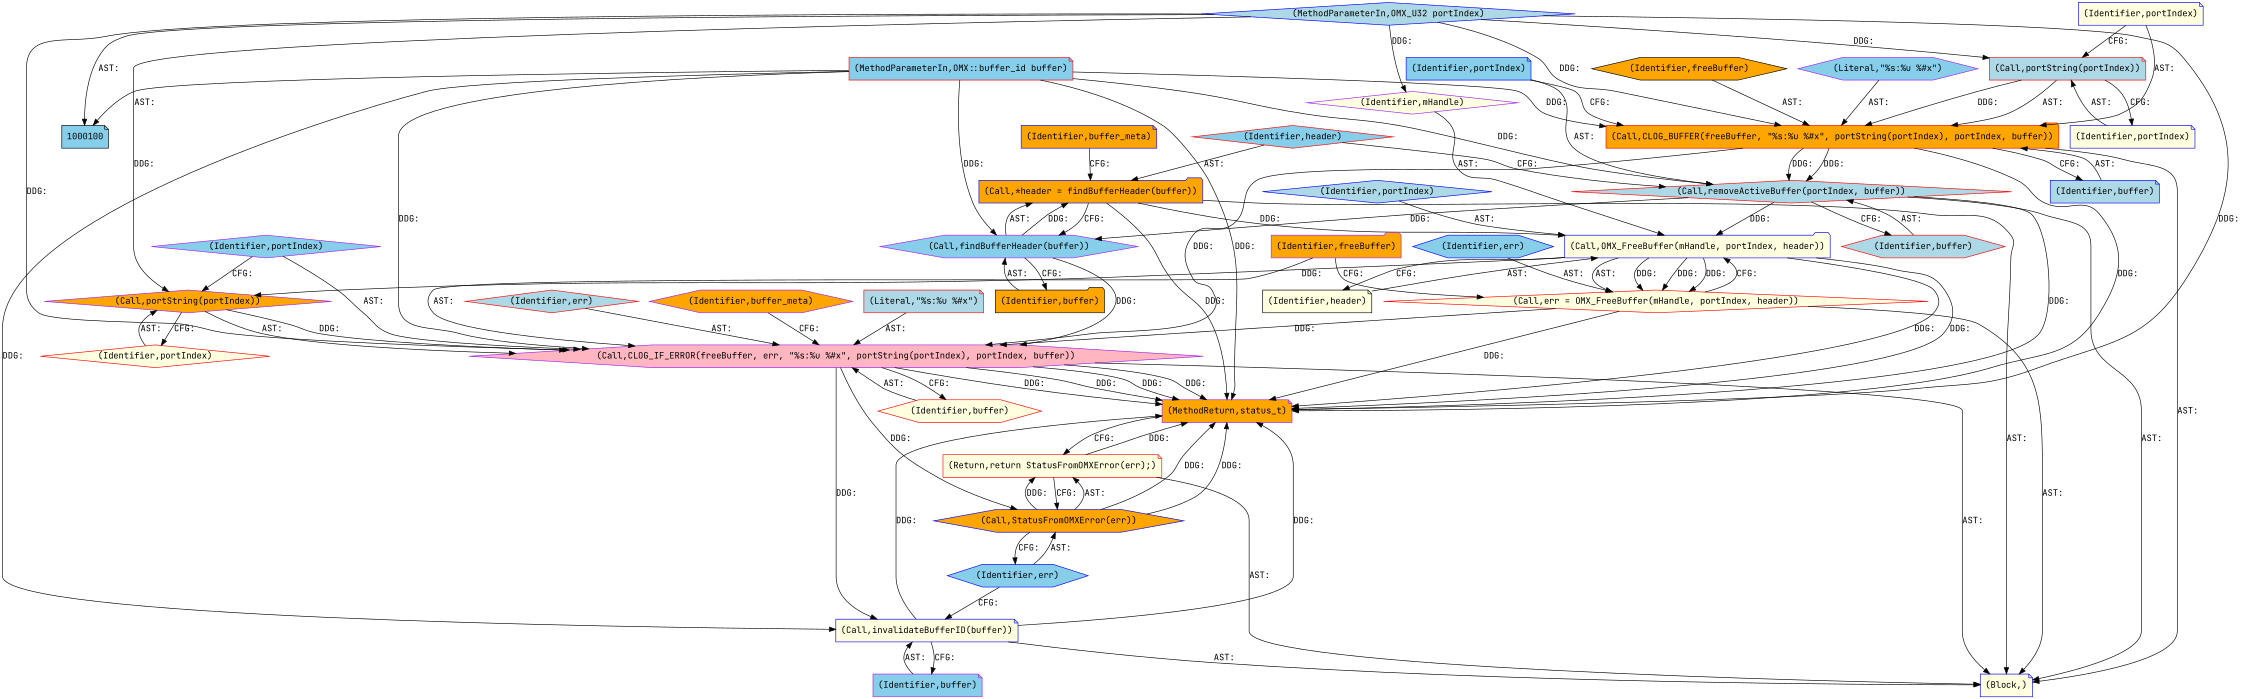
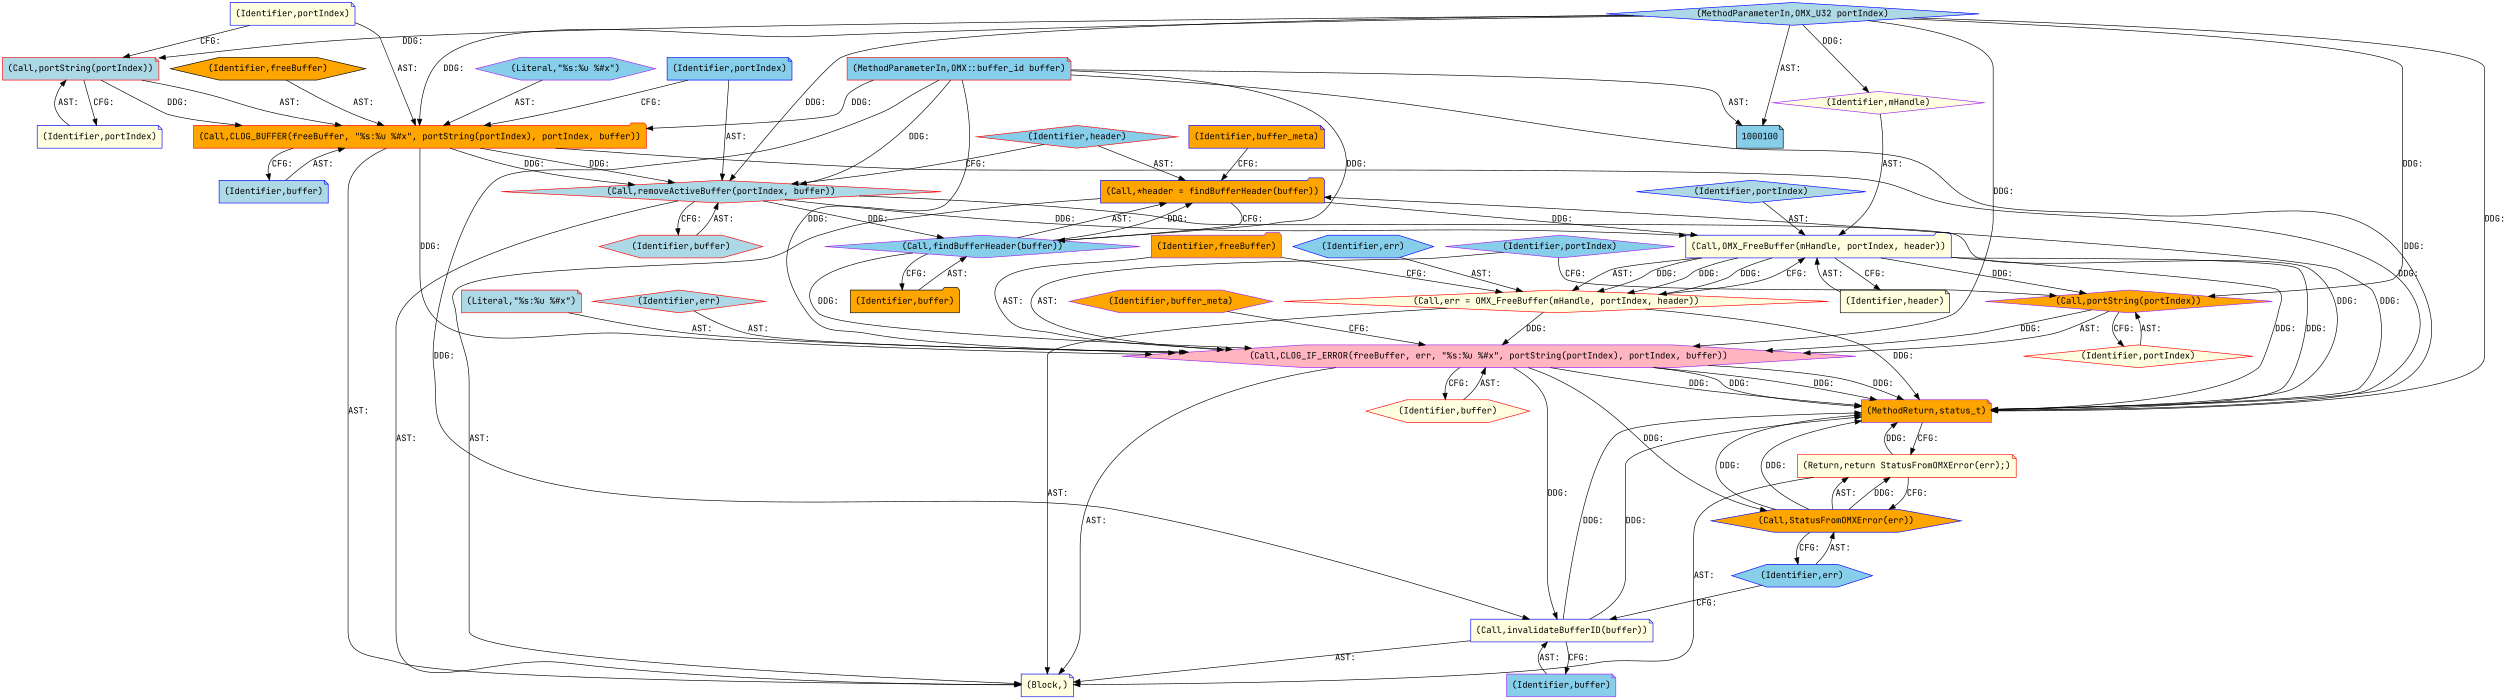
edge "(MethodParameterIn,OMX_U32 portIndex)" -> "(Call,removeActiveBuffer(portIndex, buffer))": added, label "DDG:"
node "(Call,findBufferHeader(buffer))": shape hexagon -> diamond
edge "(Call,*header = findBufferHeader(buffer))" -> "(MethodReturn,status_t)": reversed
